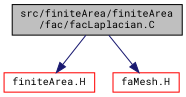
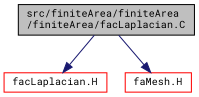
node "src/finiteArea/finiteArea /fac/facLaplacian.C": label "src/finiteArea/finiteArea /fac/facLaplacian.C" -> "src/finiteArea/finiteArea /finiteArea/facLaplacian.C"
node "finiteArea.H": label "finiteArea.H" -> "facLaplacian.H"
